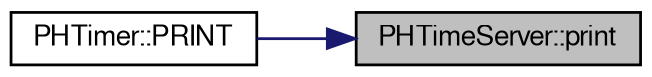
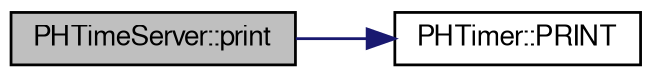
edge "PHTimer::PRINT" -> "PHTimeServer::print": reversed
